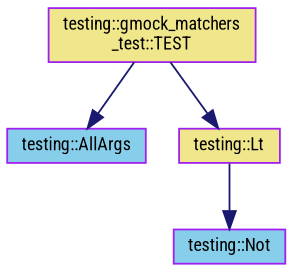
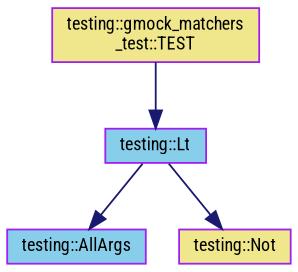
edge "testing::gmock_matchers _test::TEST" -> "testing::AllArgs": now "testing::Lt" -> "testing::AllArgs"
node "testing::Lt": fillcolor khaki -> skyblue
node "testing::Not": fillcolor skyblue -> khaki
